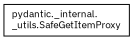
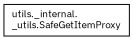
node "pydantic._internal. _utils.SafeGetItemProxy": label "pydantic._internal. _utils.SafeGetItemProxy" -> "utils._internal. _utils.SafeGetItemProxy"
